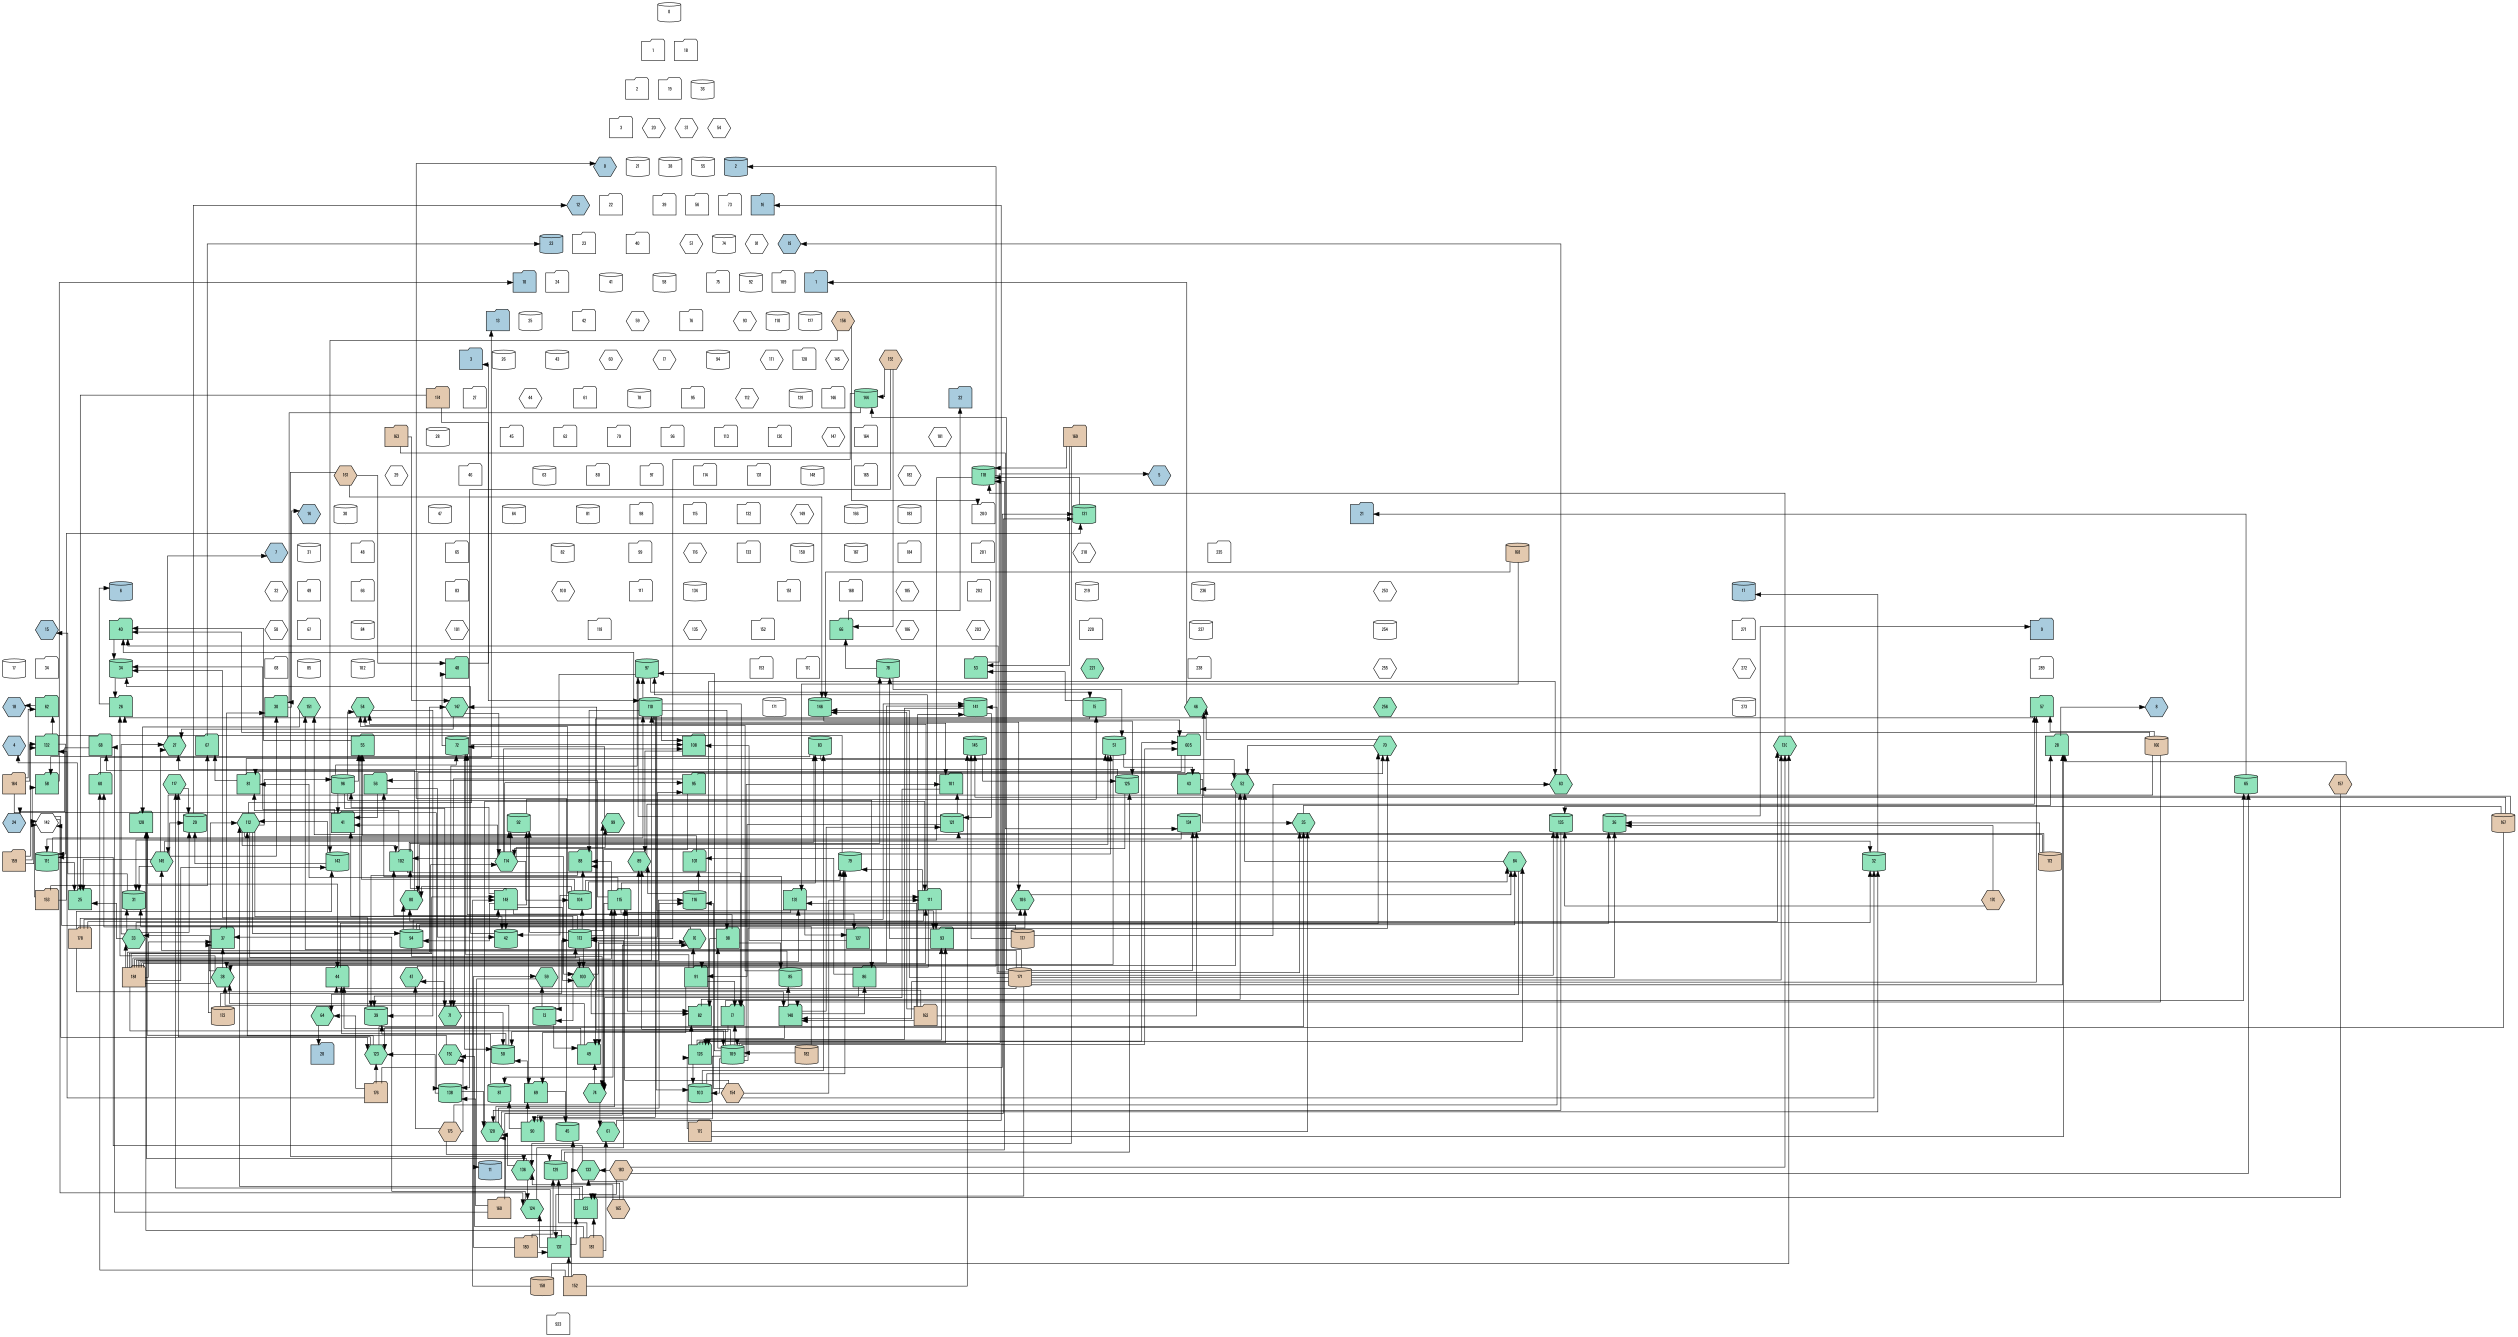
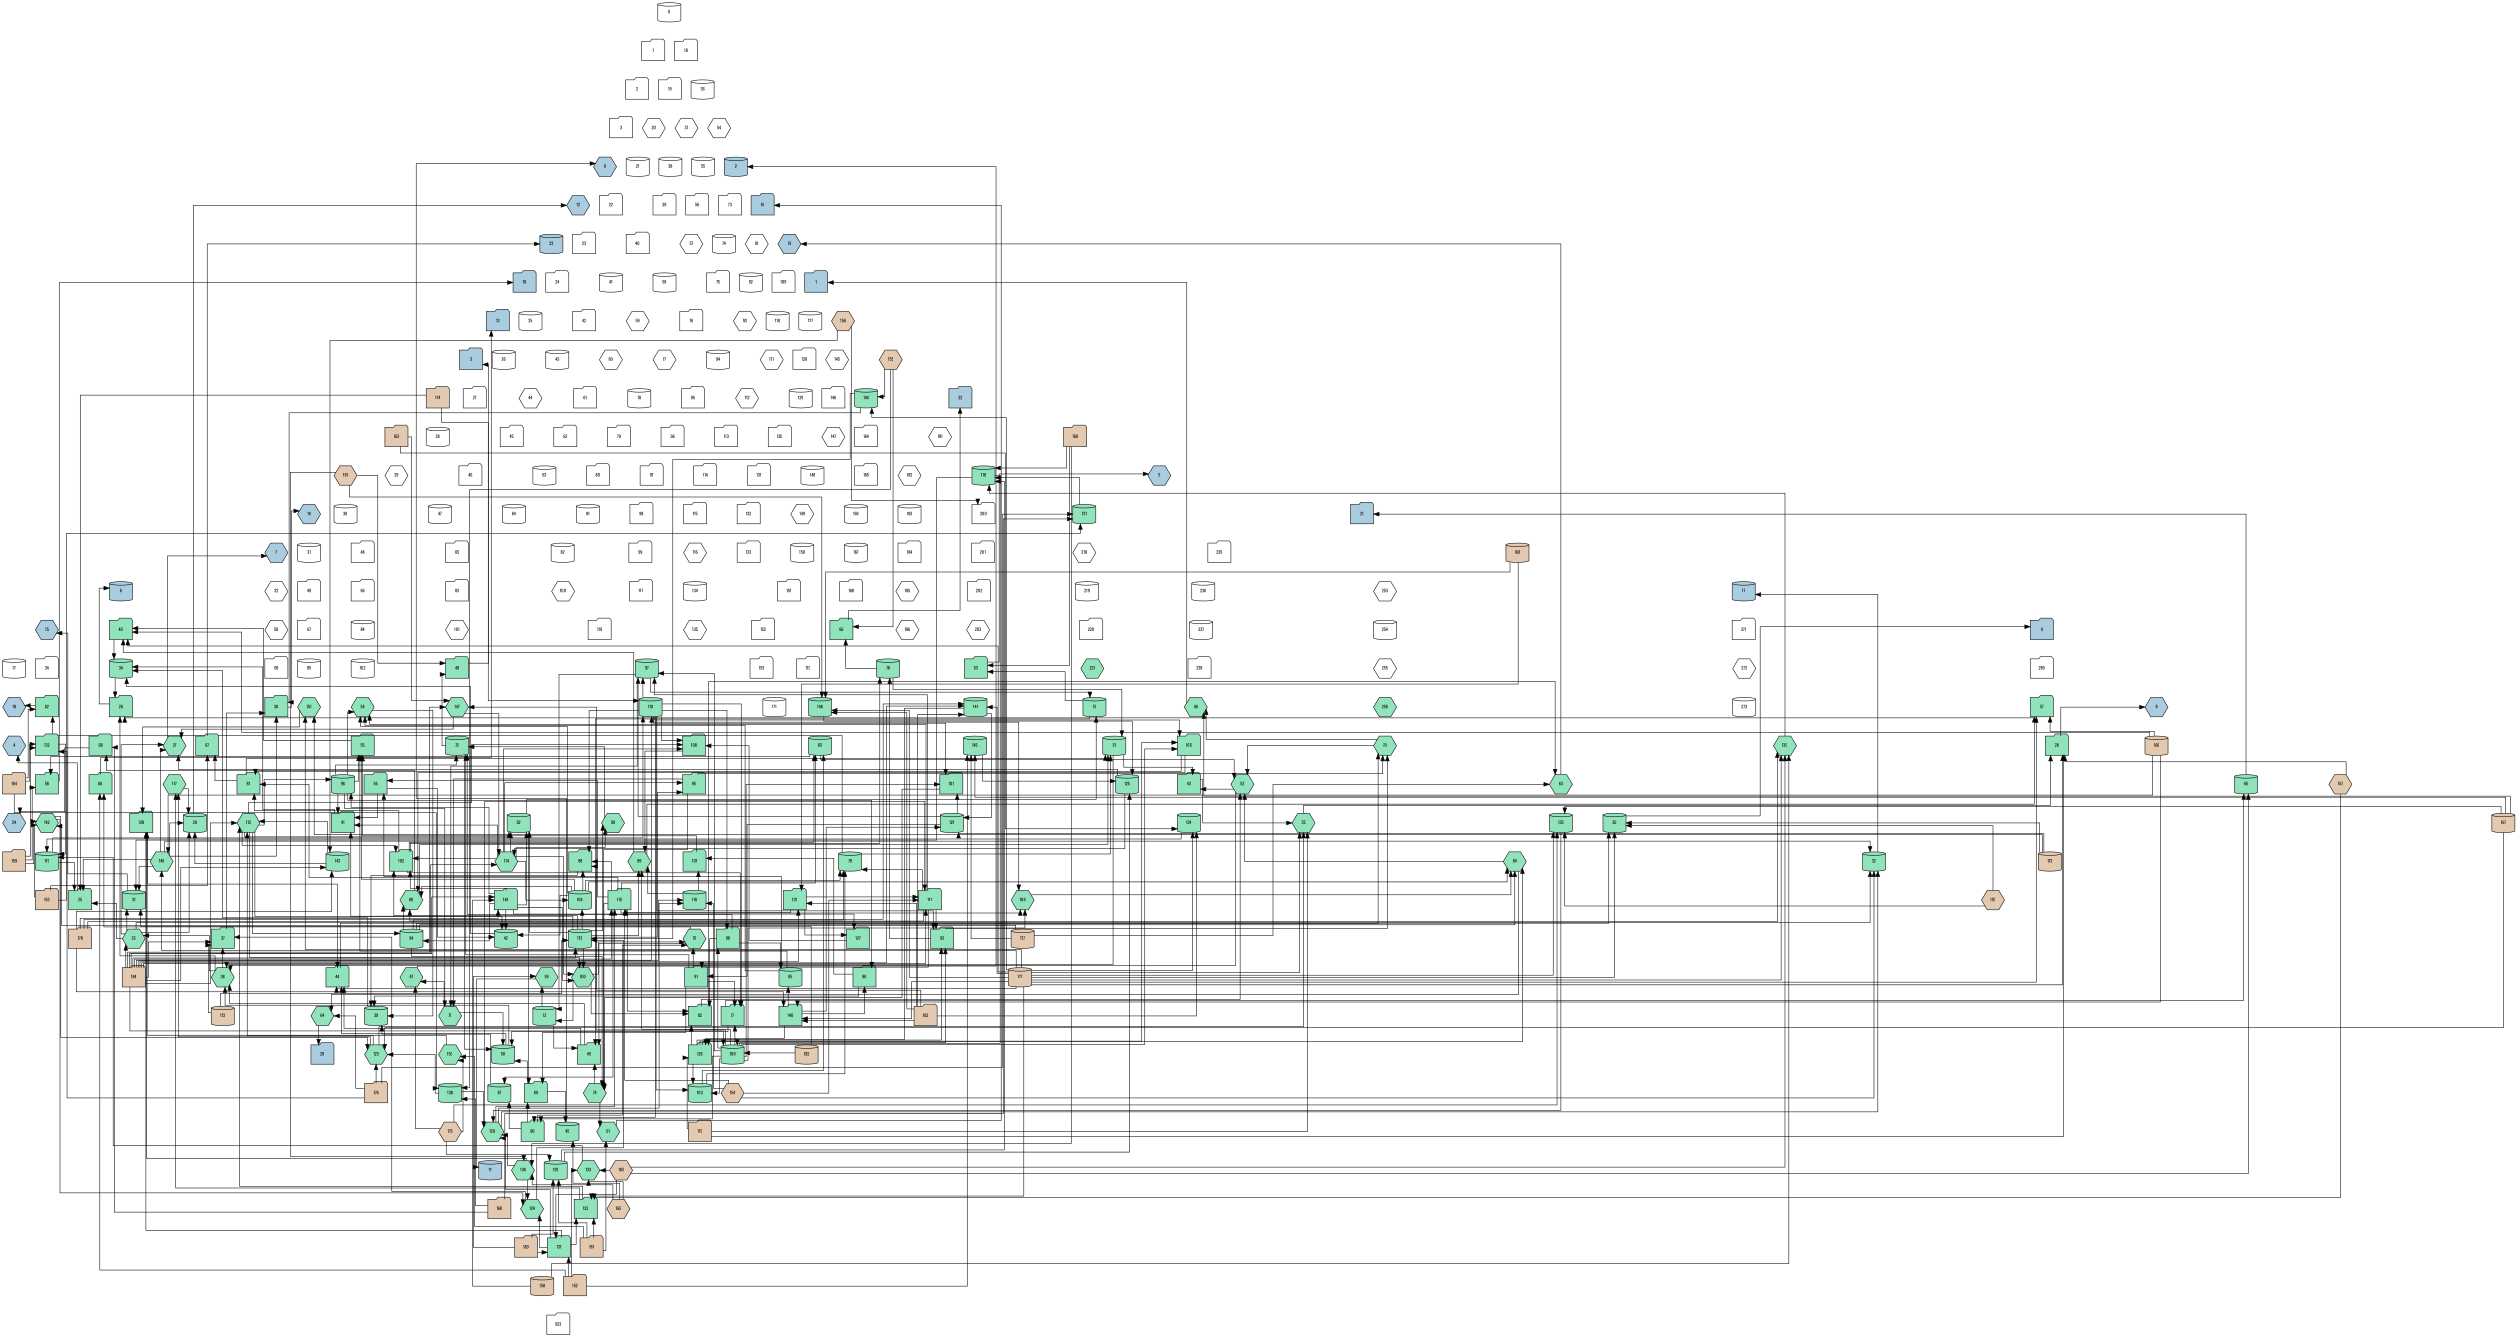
node "605": label "605" -> "105"
node "142": fillcolor #ffffff -> #91e3bb
